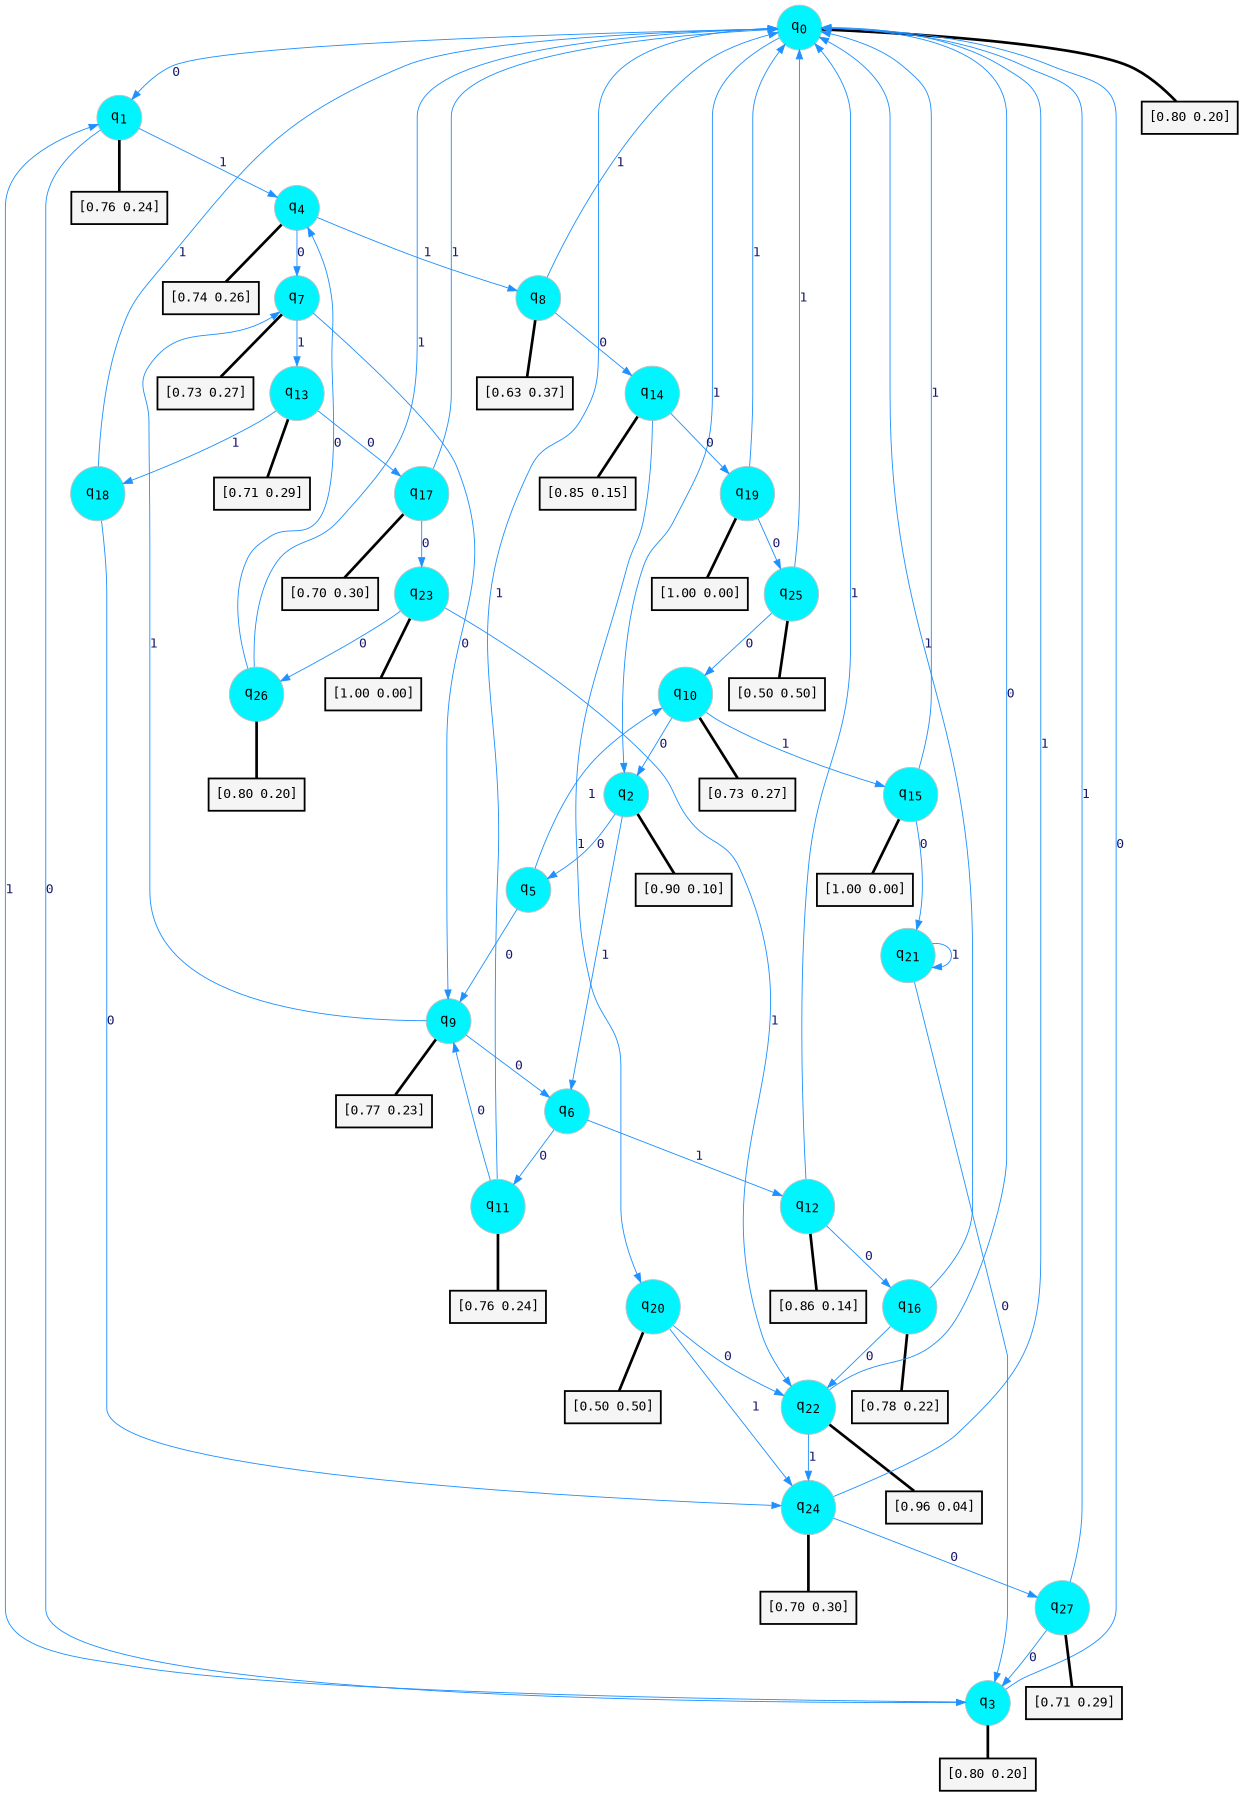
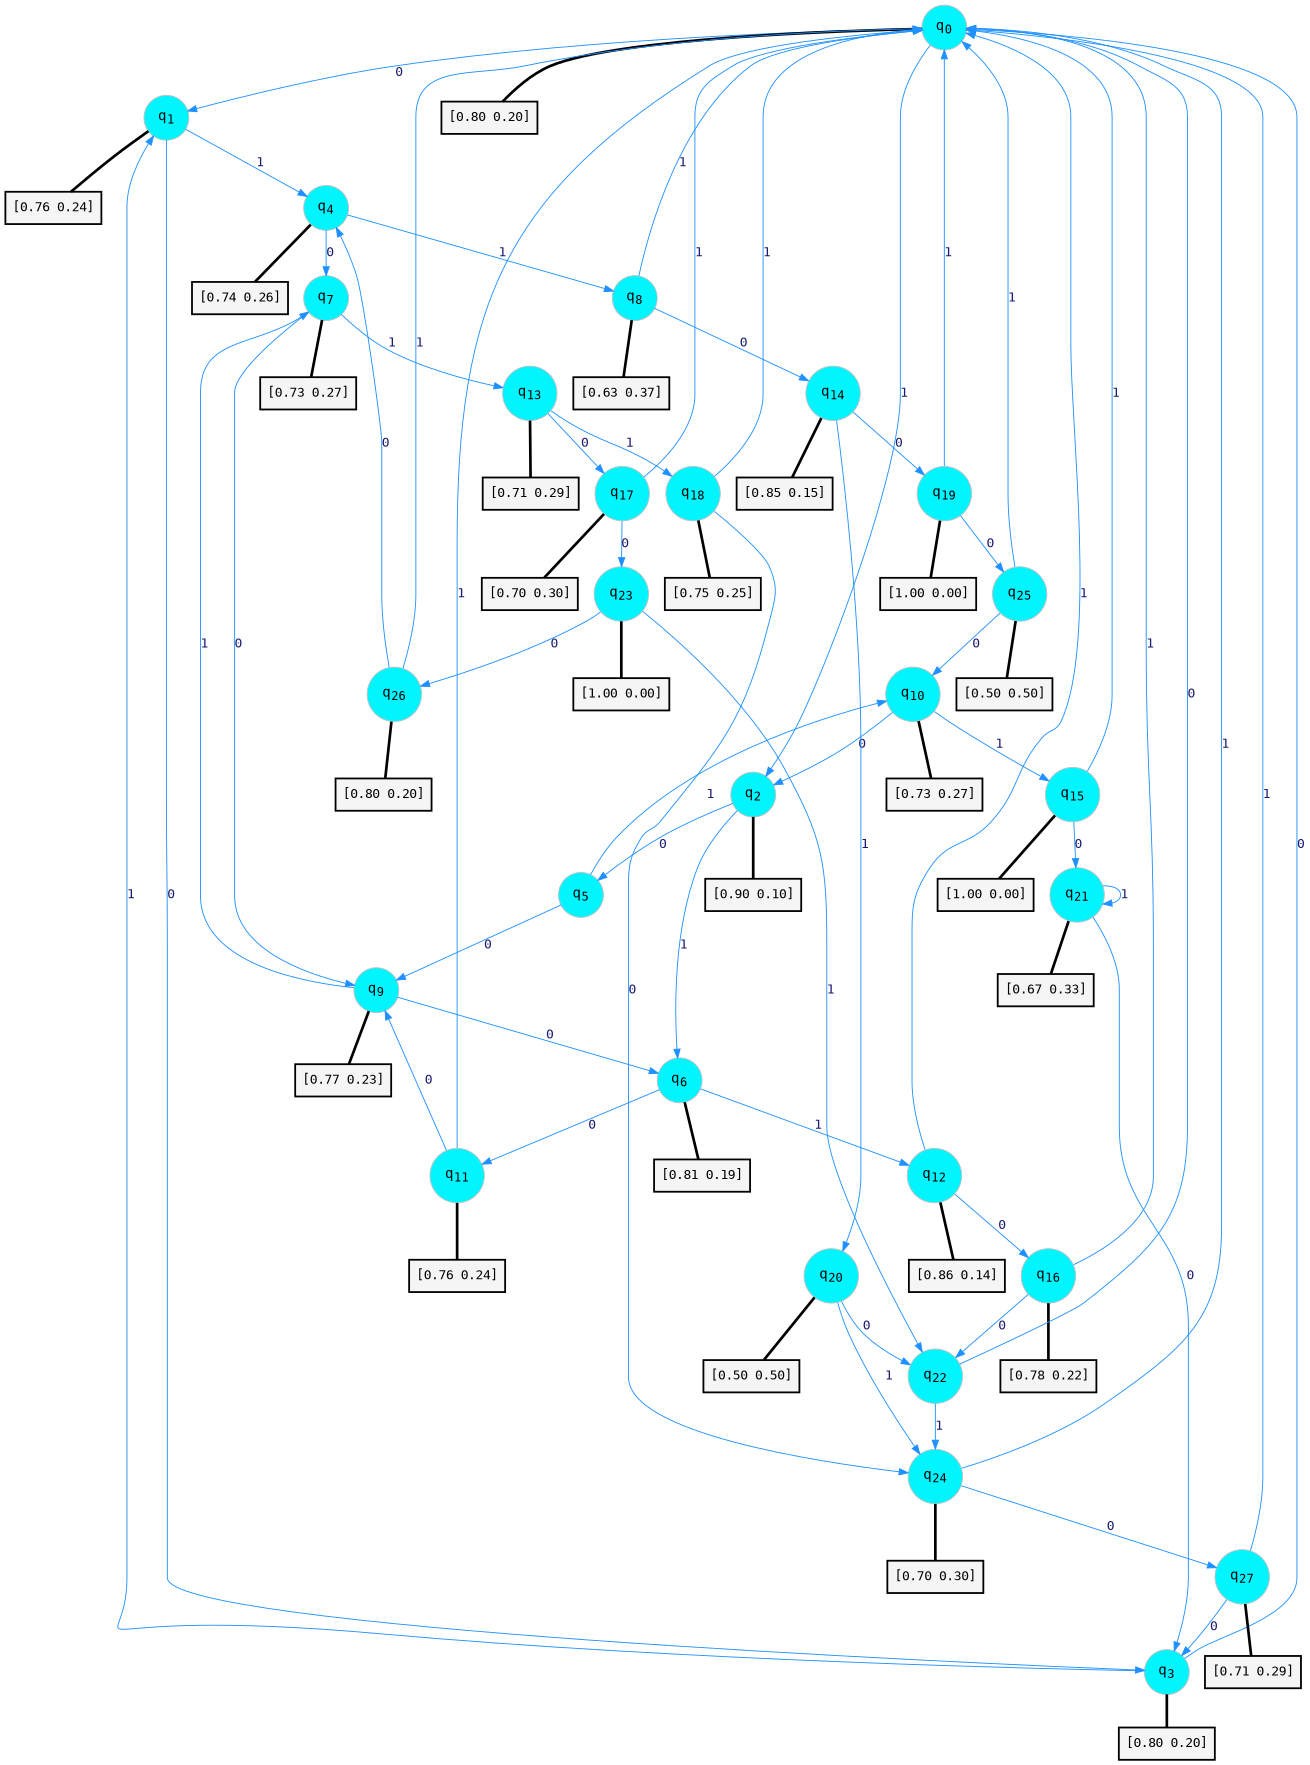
node "[0.75 0.25]": added
node "[0.67 0.33]": added
node "[0.81 0.19]": added
node "[0.96 0.04]": removed
